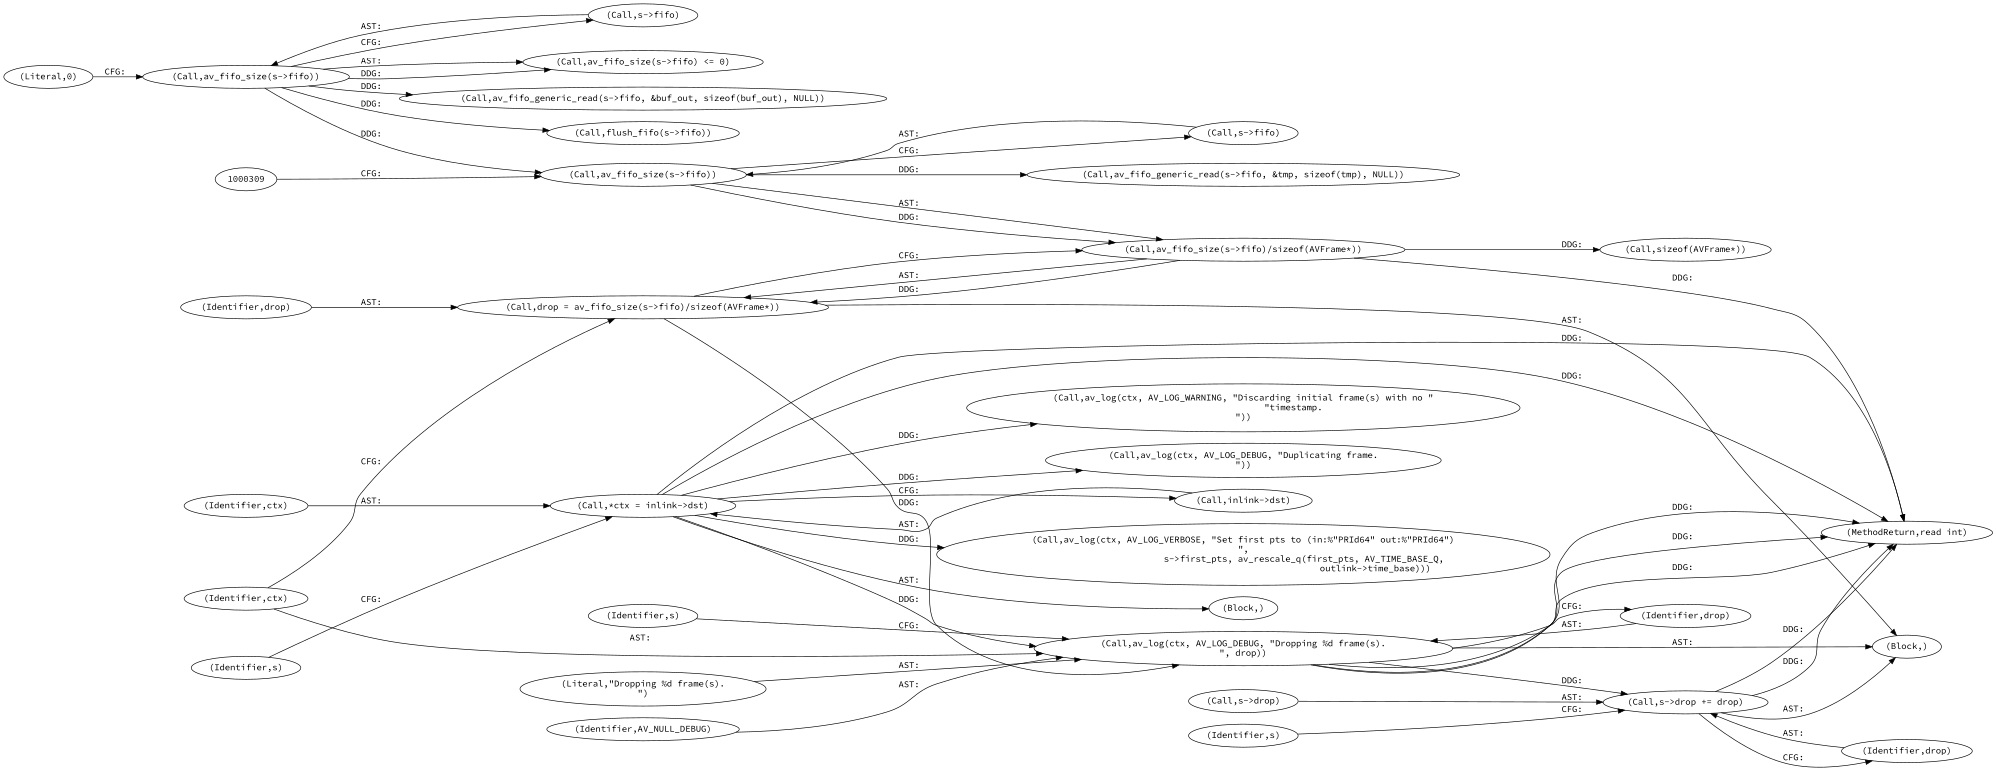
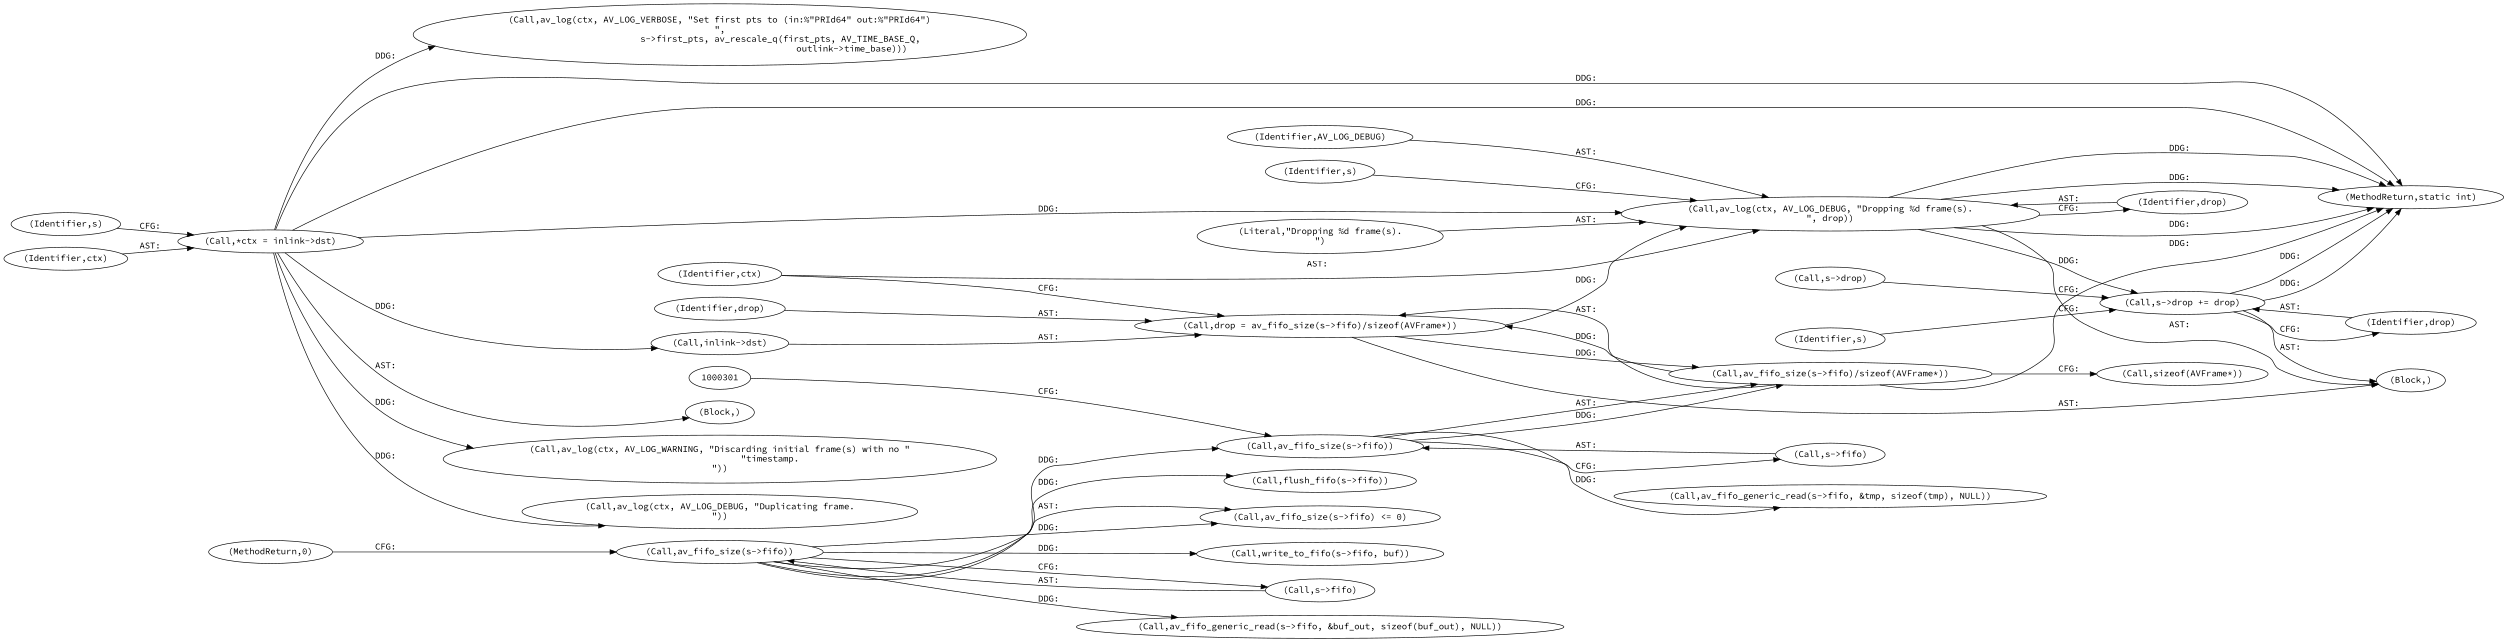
node "(Literal,0)": label "(Literal,0)" -> "(MethodReturn,0)"
node "1000309": label "1000309" -> "1000301"
edge "(Call,av_fifo_size(s->fifo)/sizeof(AVFrame*))" -> "(Call,sizeof(AVFrame*))": label "DDG: " -> "CFG: "
edge "(Call,drop = av_fifo_size(s->fifo)/sizeof(AVFrame*))" -> "(Call,av_fifo_size(s->fifo)/sizeof(AVFrame*))": label "CFG: " -> "DDG: "
edge "(Call,*ctx = inlink->dst)" -> "(Call,inlink->dst)": label "CFG: " -> "DDG: "
edge "(Call,inlink->dst)" -> "(Call,*ctx = inlink->dst)": now "(Call,inlink->dst)" -> "(Call,drop = av_fifo_size(s->fifo)/sizeof(AVFrame*))"
node "(MethodReturn,read int)": label "(MethodReturn,read int)" -> "(MethodReturn,static int)"
node "(Call,write_to_fifo(s->fifo, buf))": added
edge "(Call,s->drop)" -> "(Call,s->drop += drop)": label "AST: " -> "CFG: "
node "(Identifier,AV_NULL_DEBUG)": label "(Identifier,AV_NULL_DEBUG)" -> "(Identifier,AV_LOG_DEBUG)"
